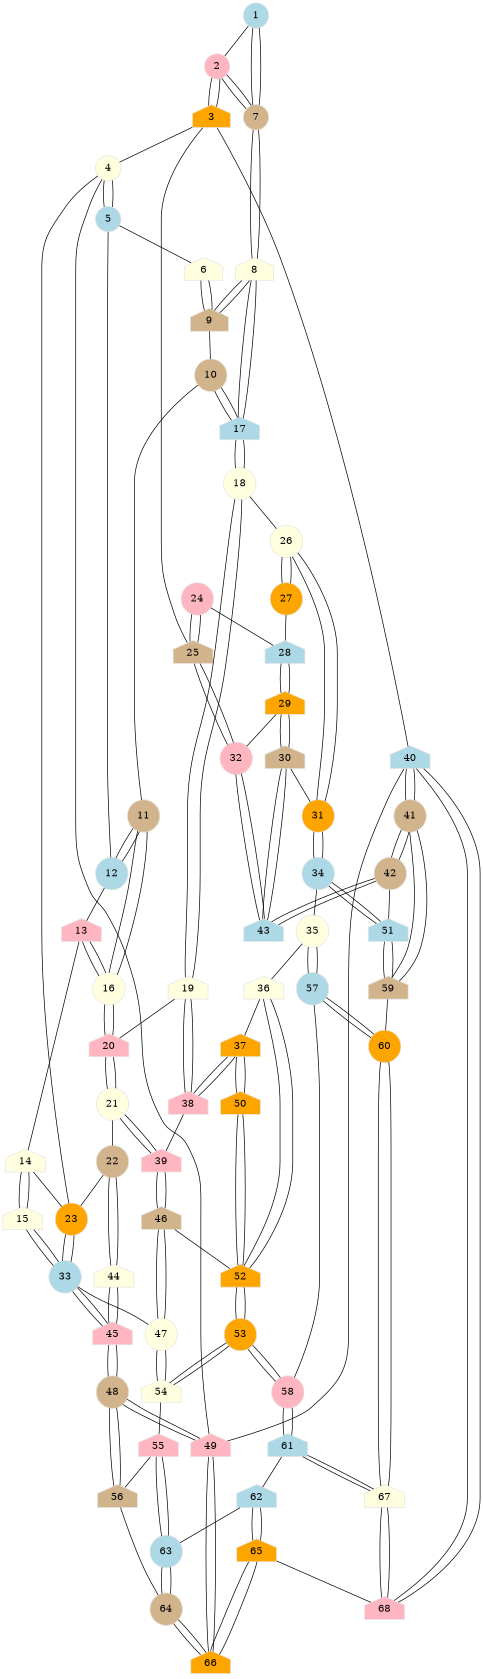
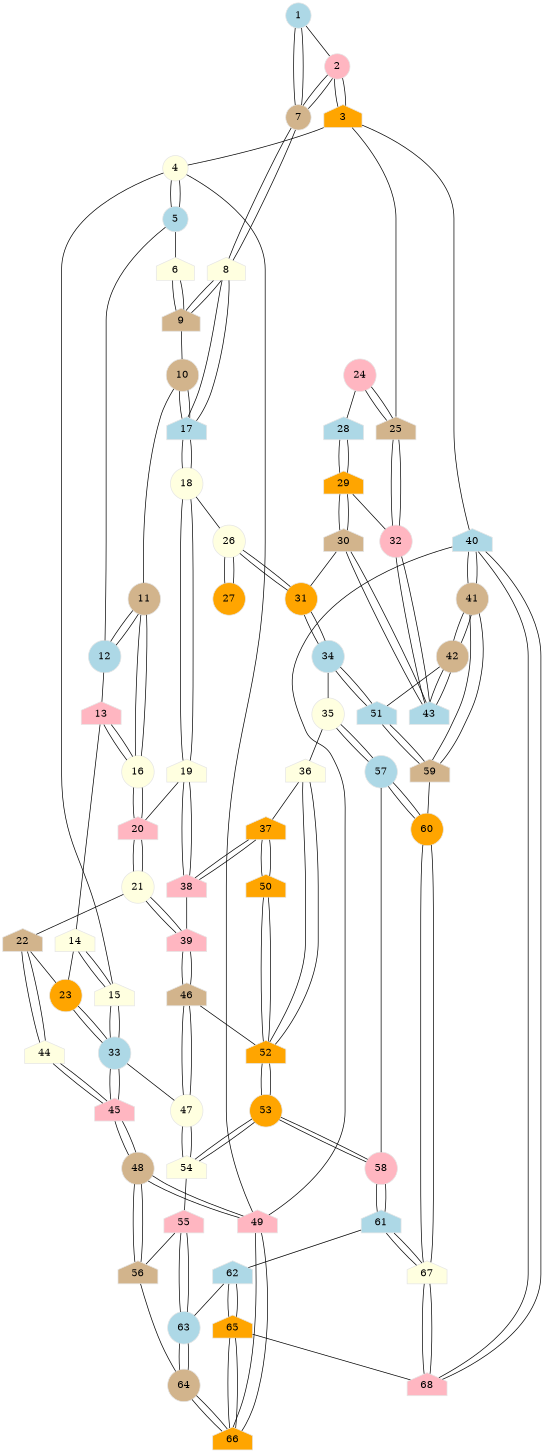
edge "27" -- "28": removed
edge "4" -- "23": now "4" -- "15"
node "22": shape circle -> house
